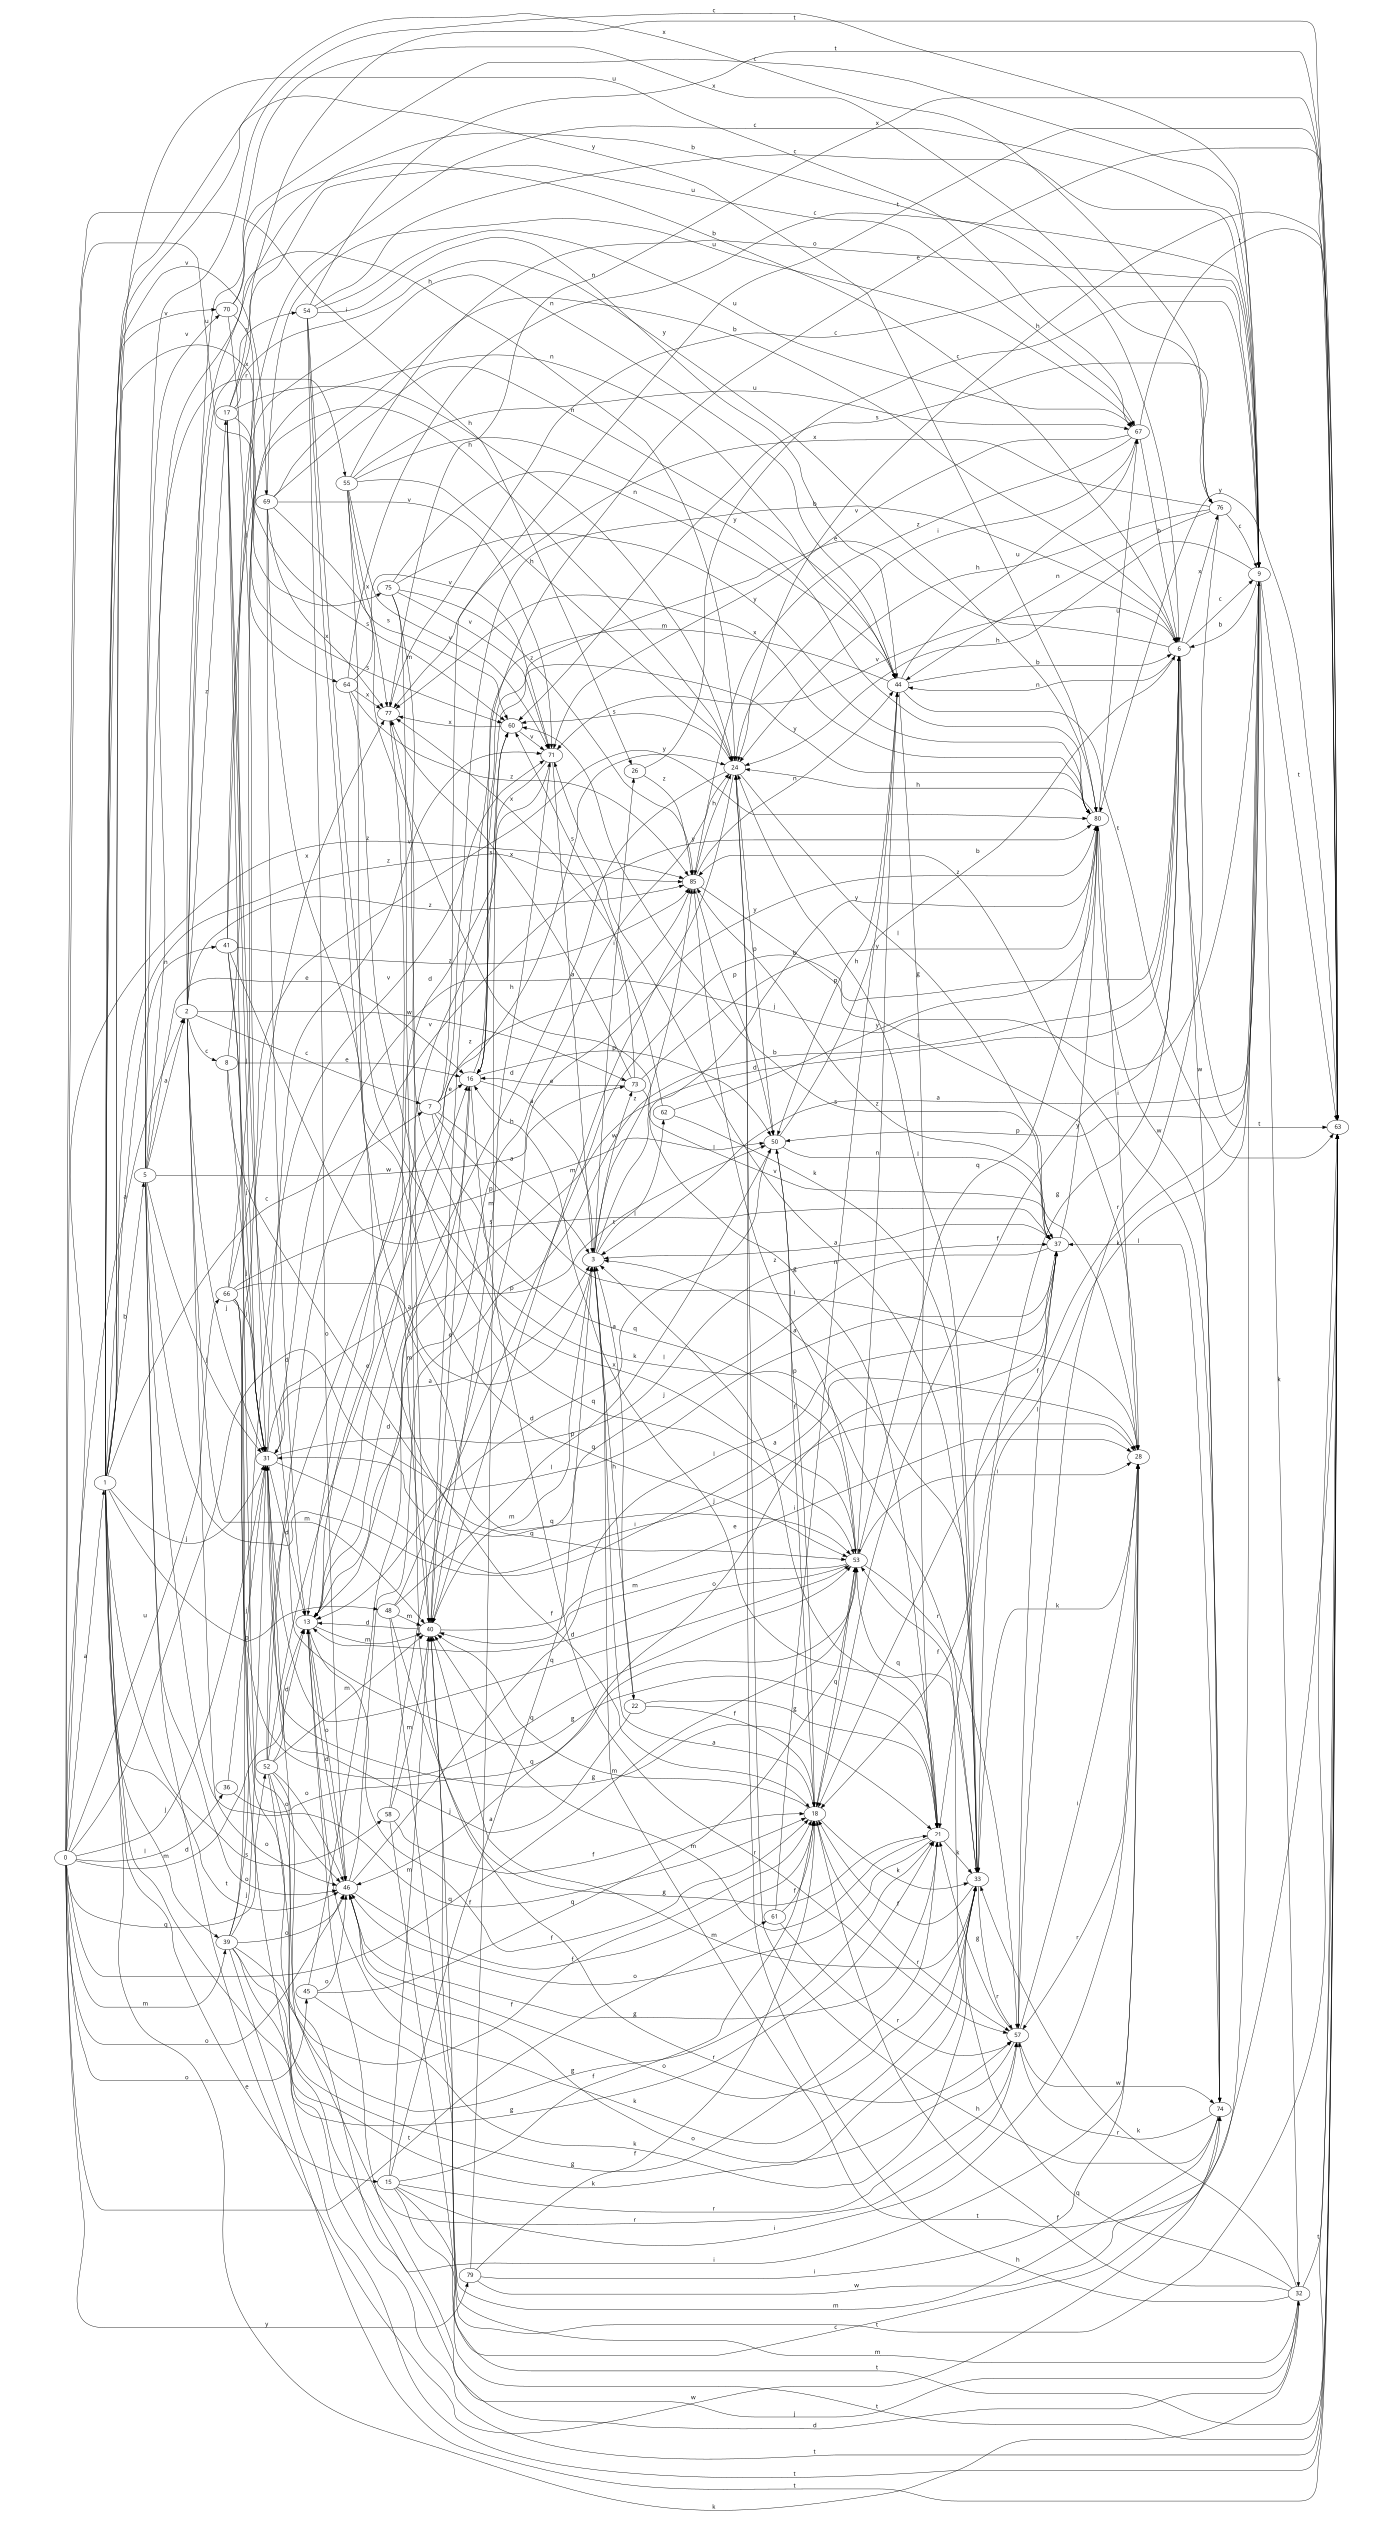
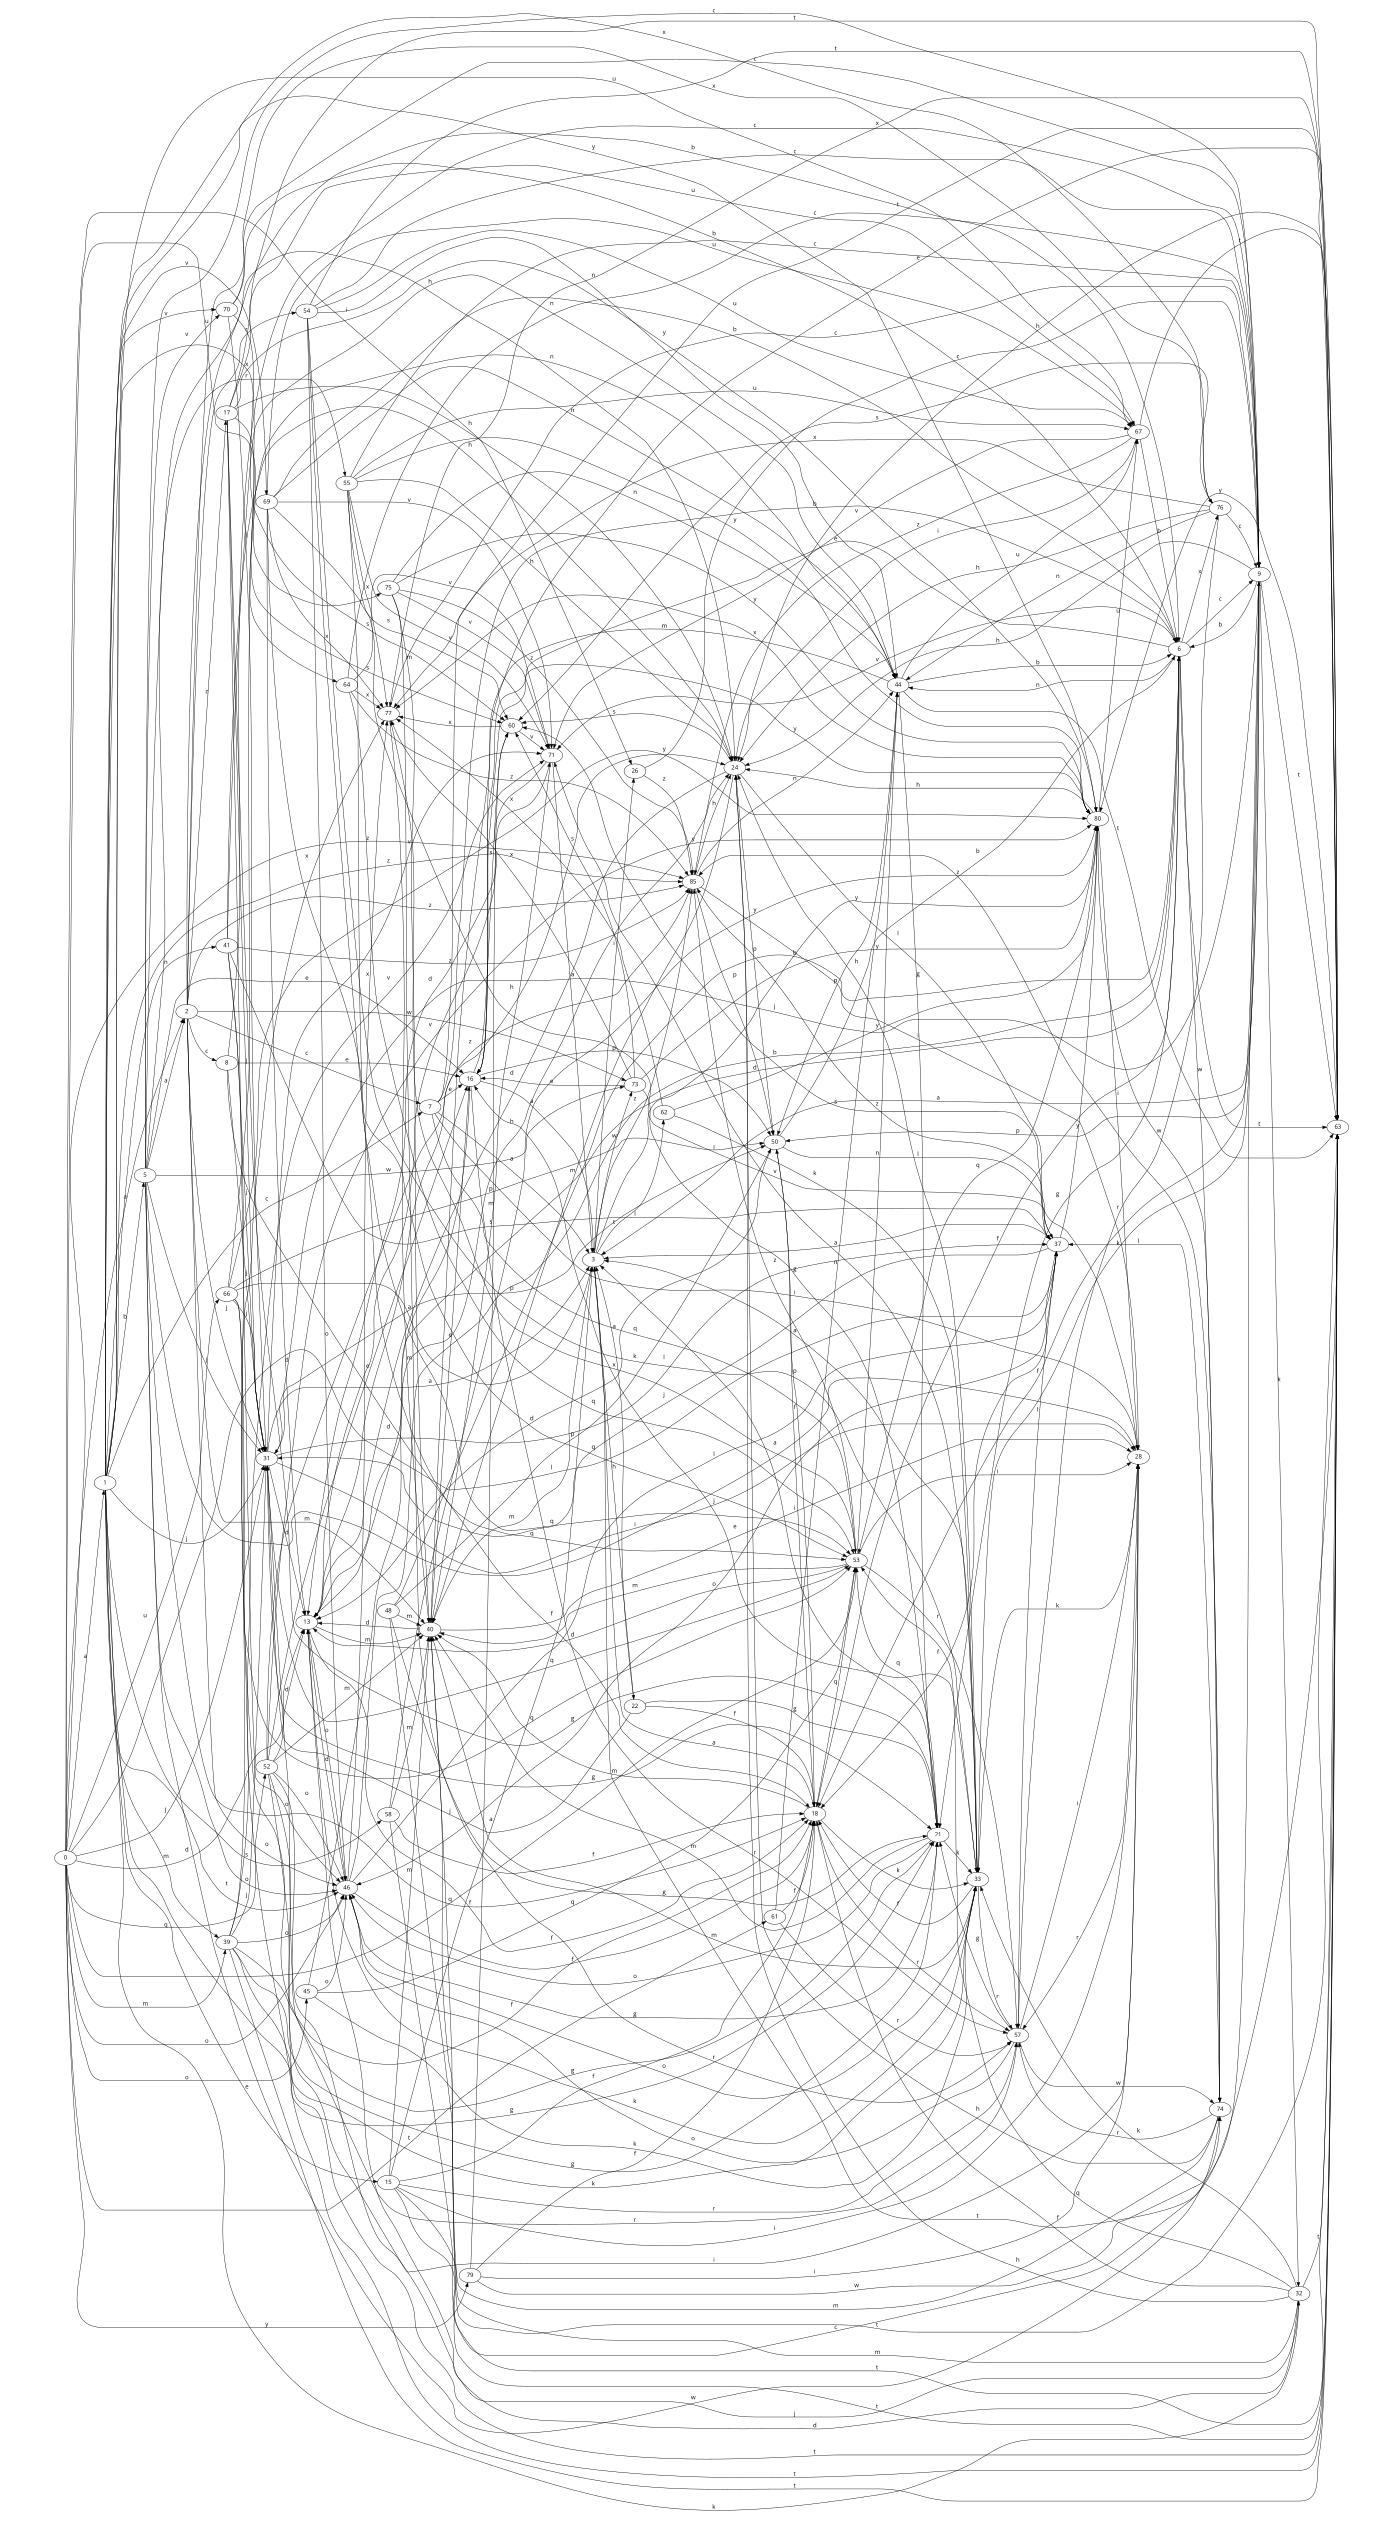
edge "55" -> "9": label "o" -> "c"
edge "46" -> "77": added, label "x"
edge "1" -> "48": removed, label "p"
node "36": removed
